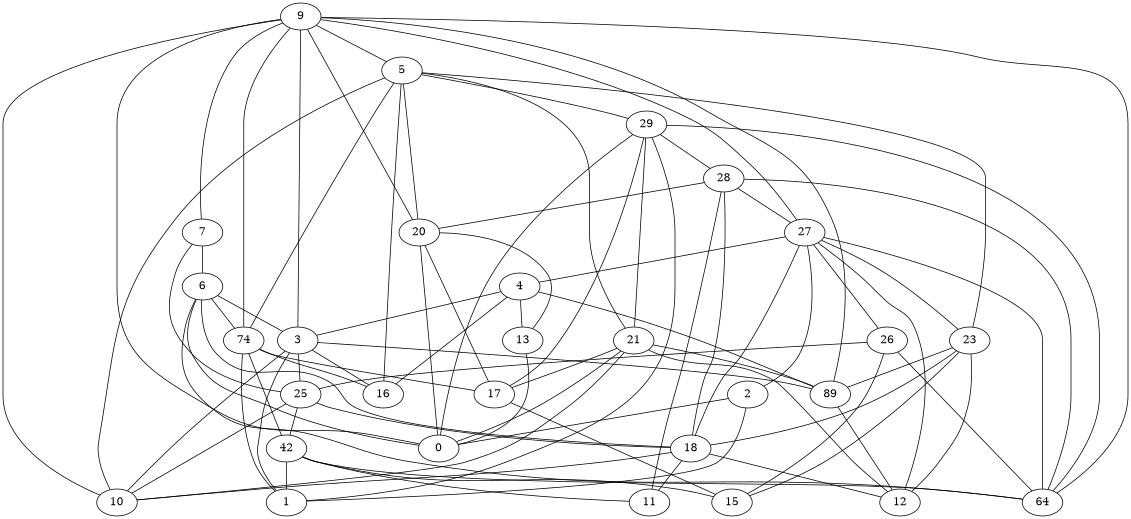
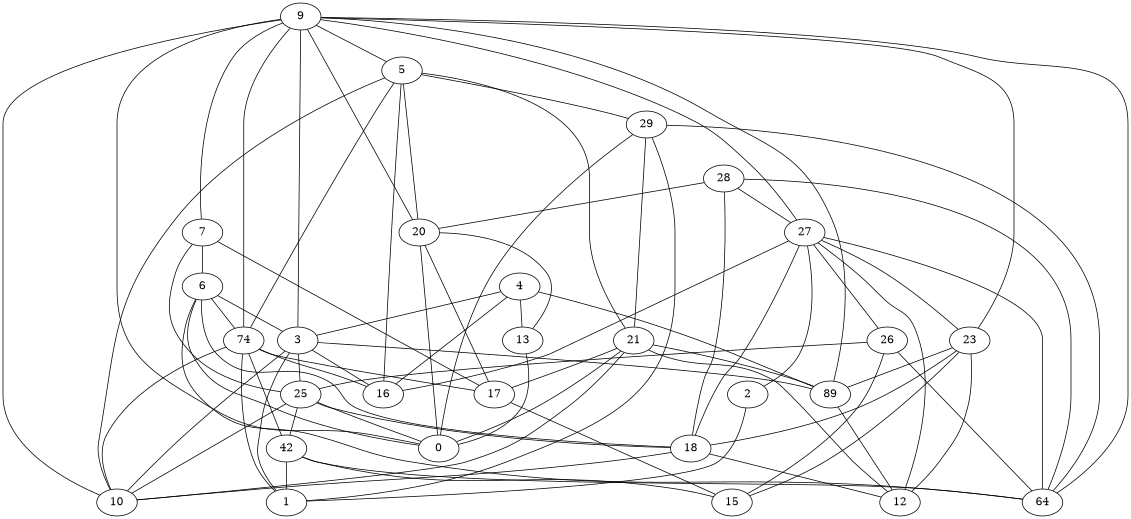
edge "5" -- "23": now "9" -- "23"
edge "29" -- "28": removed
edge "27" -- "4": now "27" -- "16"
edge "29" -- "17": now "7" -- "17"
edge "74" -- "10": added
edge "2" -- "0": now "25" -- "0"
node "11": removed
